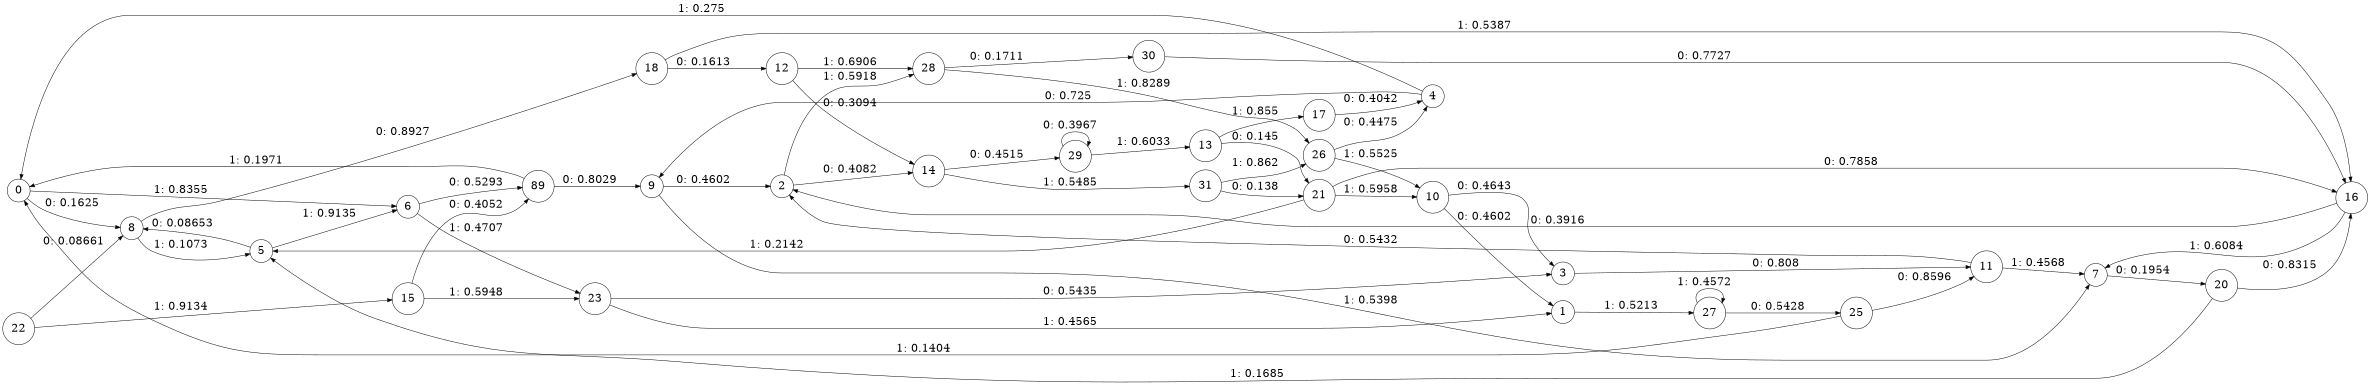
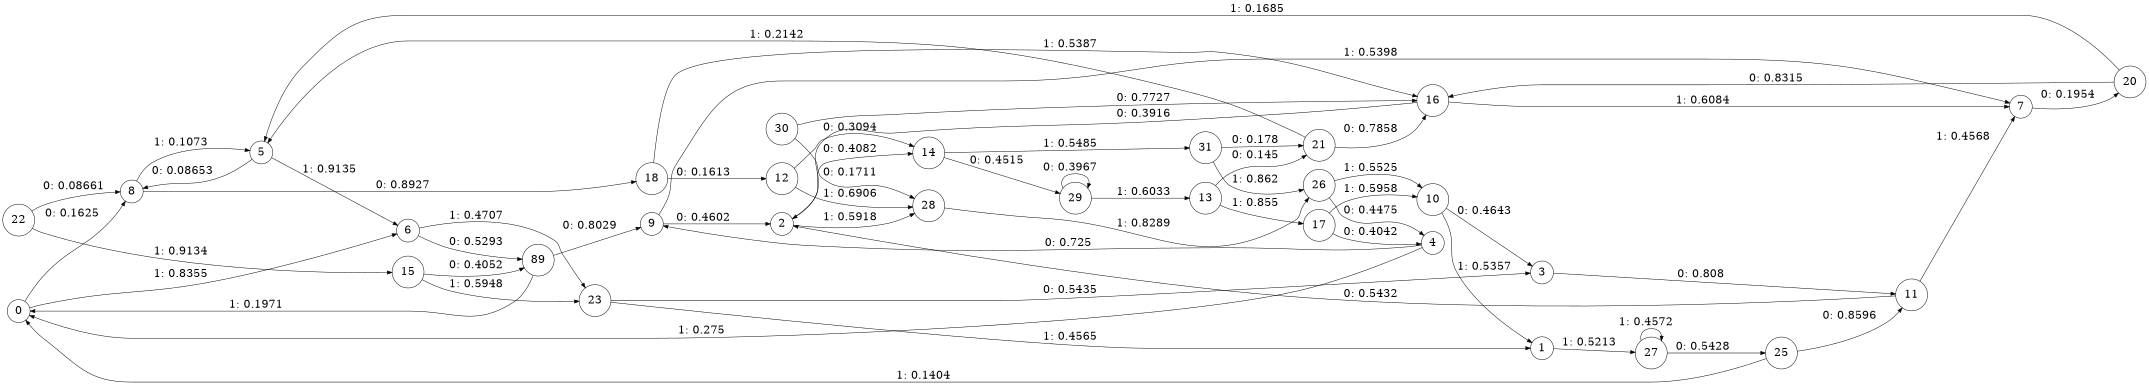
edge "28" -> "30": reversed
edge "31" -> "21": label "0: 0.138    " -> "0: 0.178    "
edge "21" -> "10": now "17" -> "10"
edge "10" -> "1": label "0: 0.4602   " -> "1: 0.5357   "
